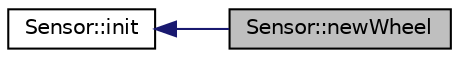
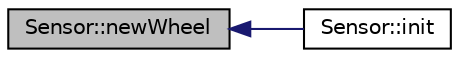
edge "Sensor::newWheel" -> "Sensor::init": reversed
